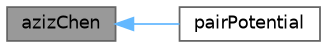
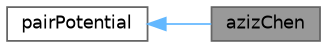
edge "pairPotential" -> "azizChen": reversed
